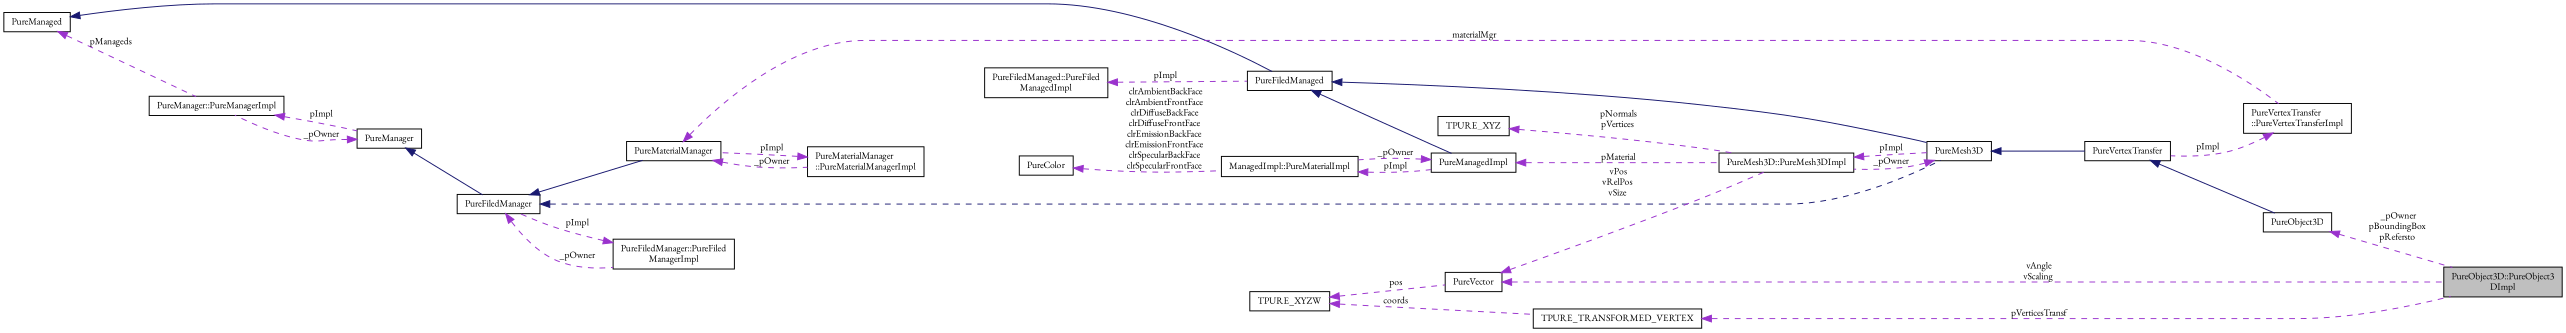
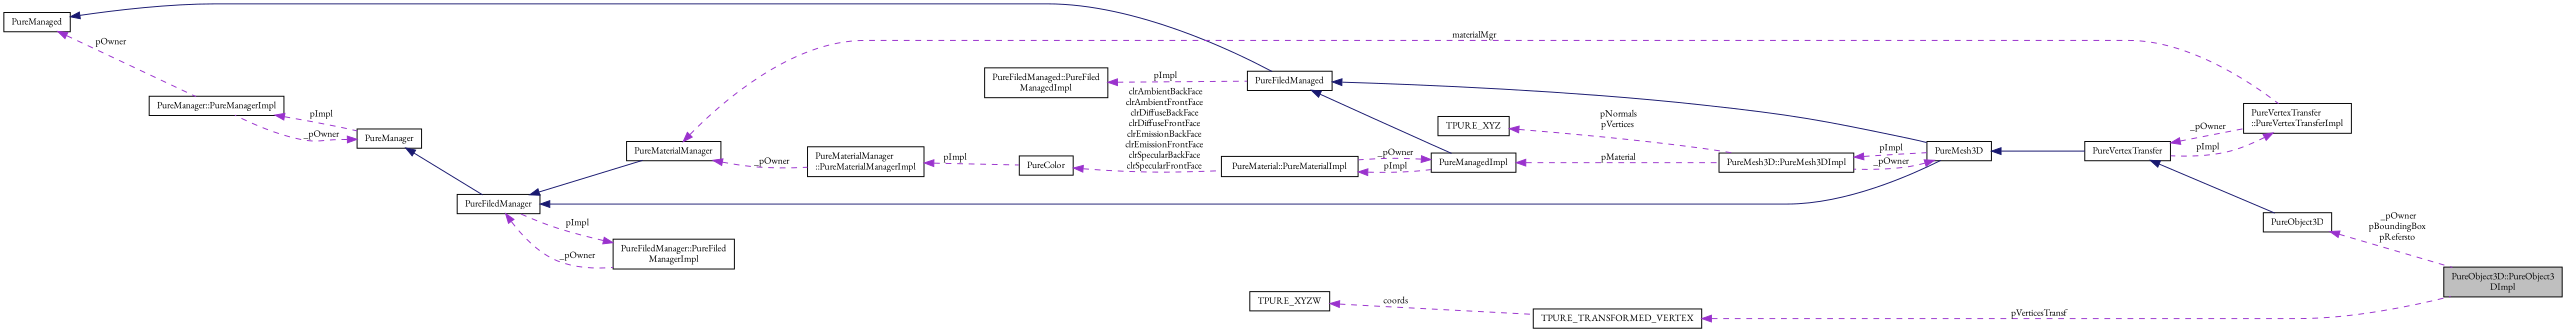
edge "PureManager::PureManagerImpl" -> "PureManaged": label " pManageds" -> " pOwner"
edge "PureVertexTransfer ::PureVertexTransferImpl" -> "PureVertexTransfer": added, label "_pOwner"
edge "PureMaterialManager" -> "PureMaterialManager ::PureMaterialManagerImpl": now "PureColor" -> "PureMaterialManager ::PureMaterialManagerImpl"
node "ManagedImpl::PureMaterialImpl": label "ManagedImpl::PureMaterialImpl" -> "PureMaterial::PureMaterialImpl"
edge "PureMesh3D" -> "PureFiledManager": style dashed -> solid
node "PureVector": removed
